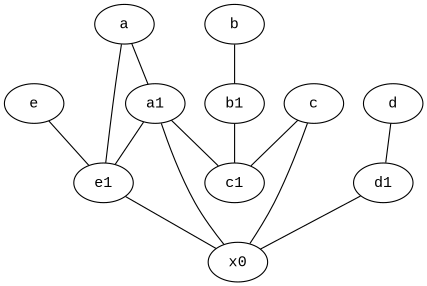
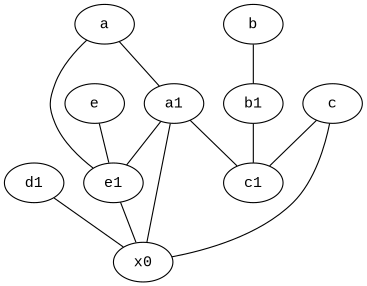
node "d": removed
